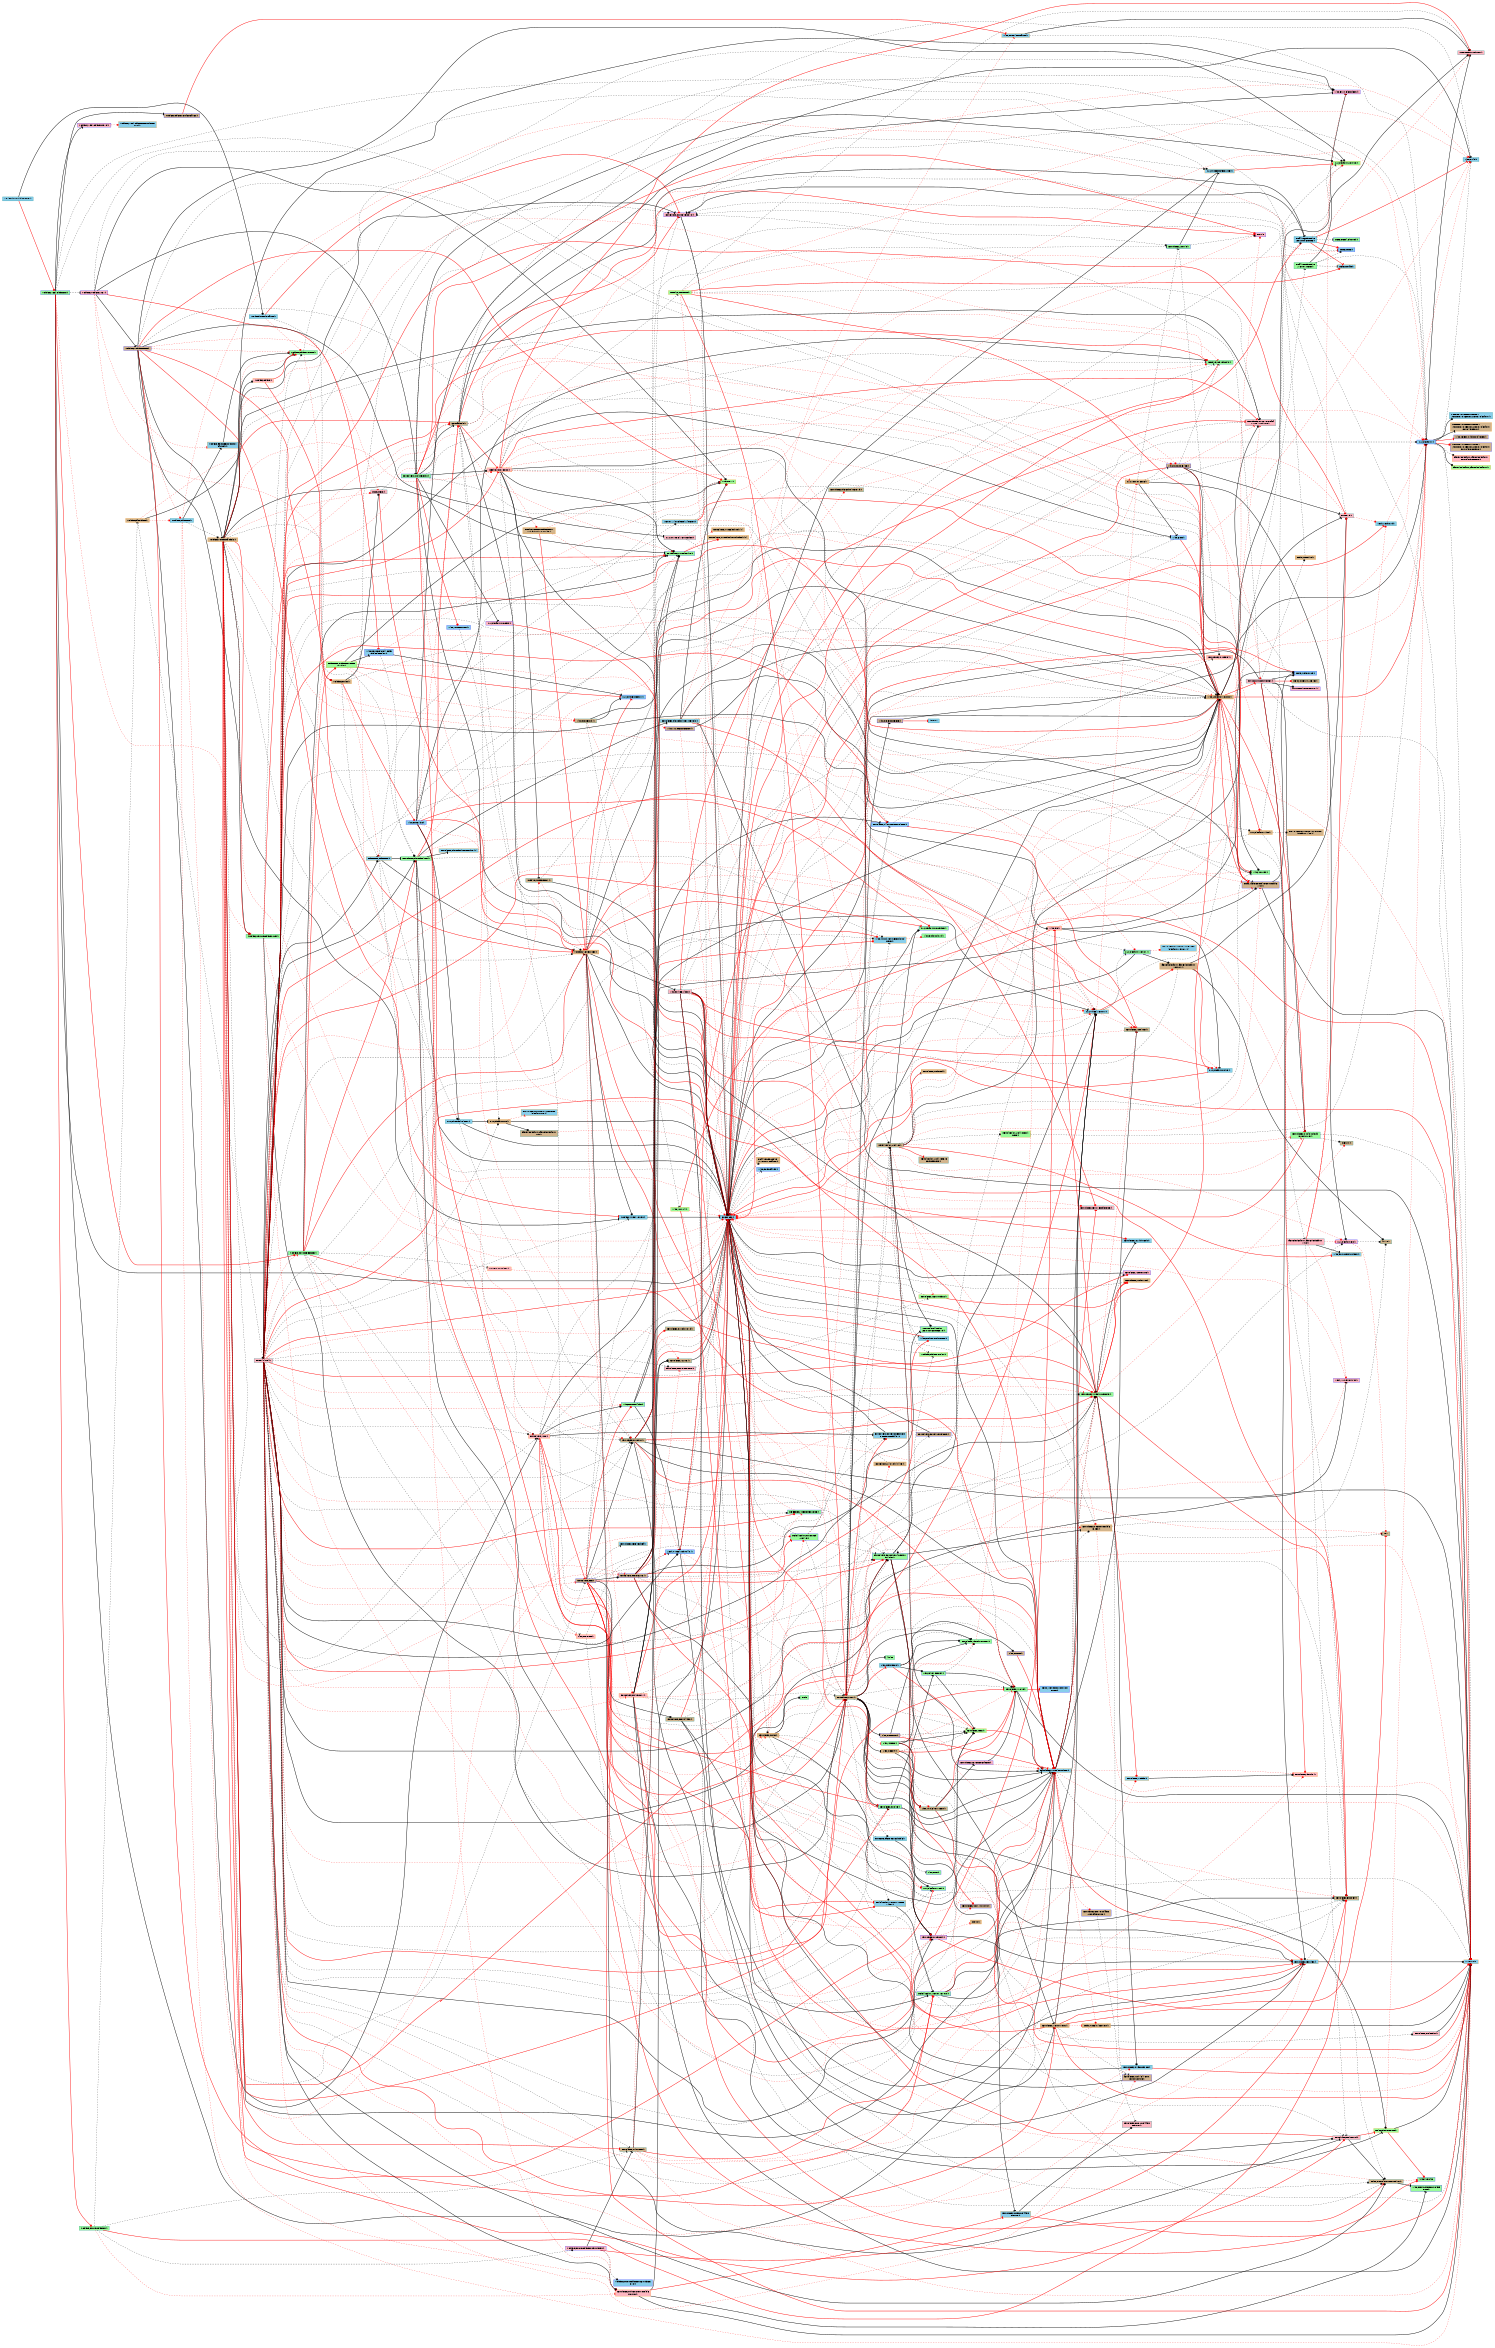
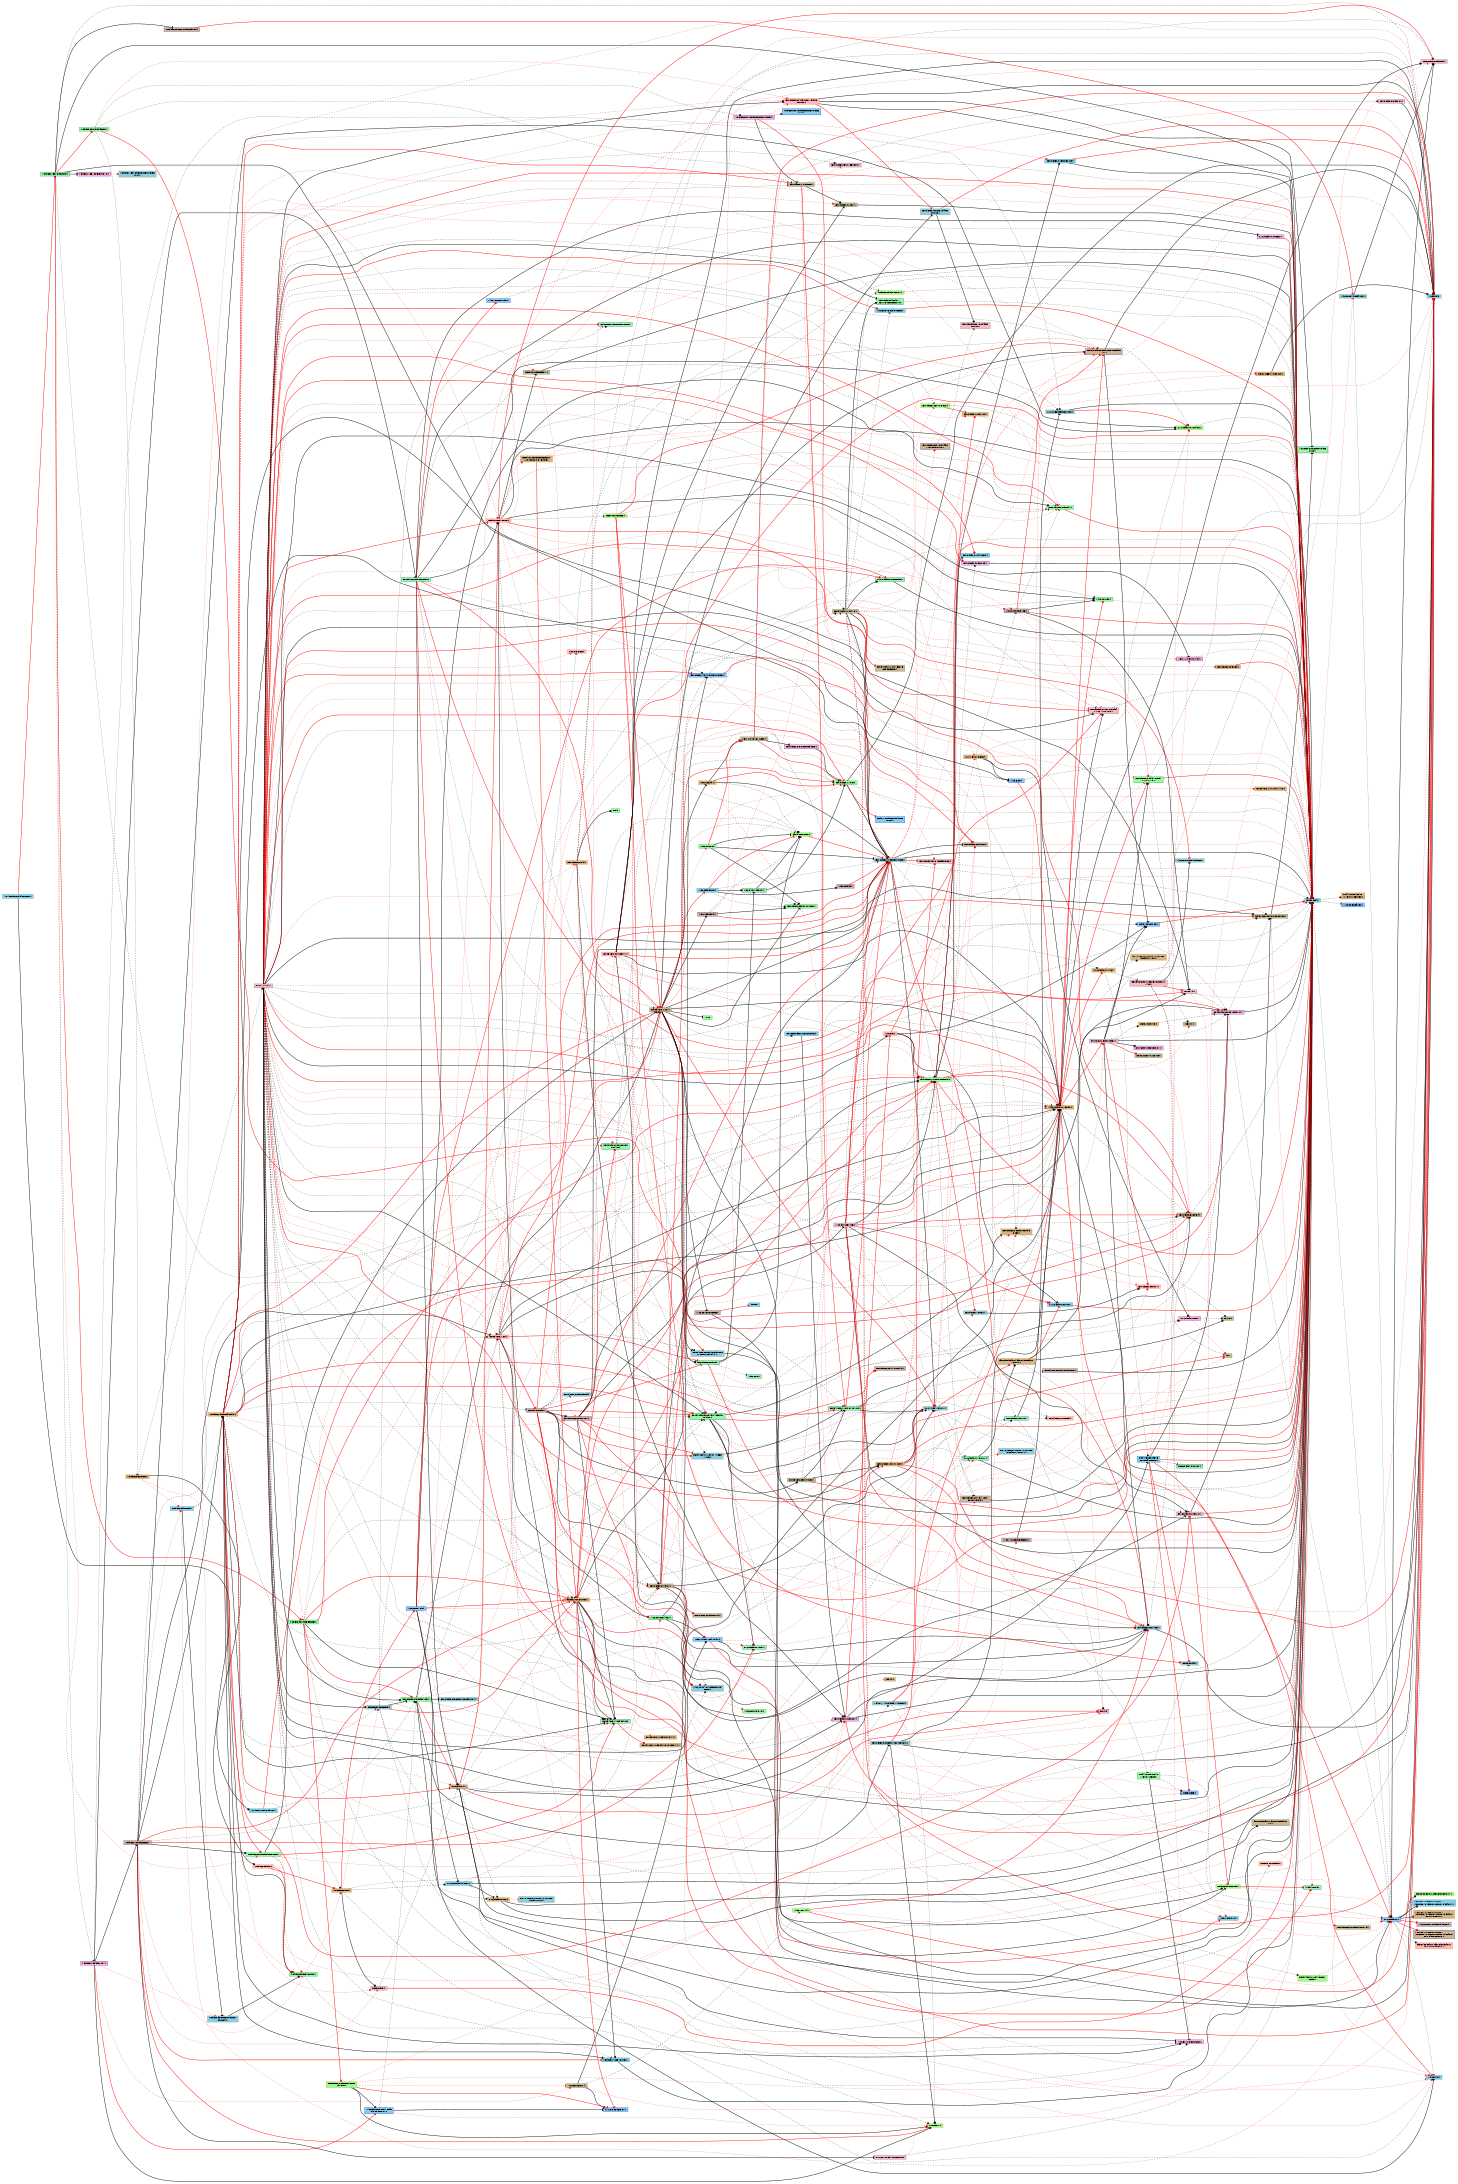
edge "Delegates/Delegate.h" -> "UObject/NameTypes.h": color black -> red
edge "CoreTypes.h" -> "Templates/Tuple.h": reversed
